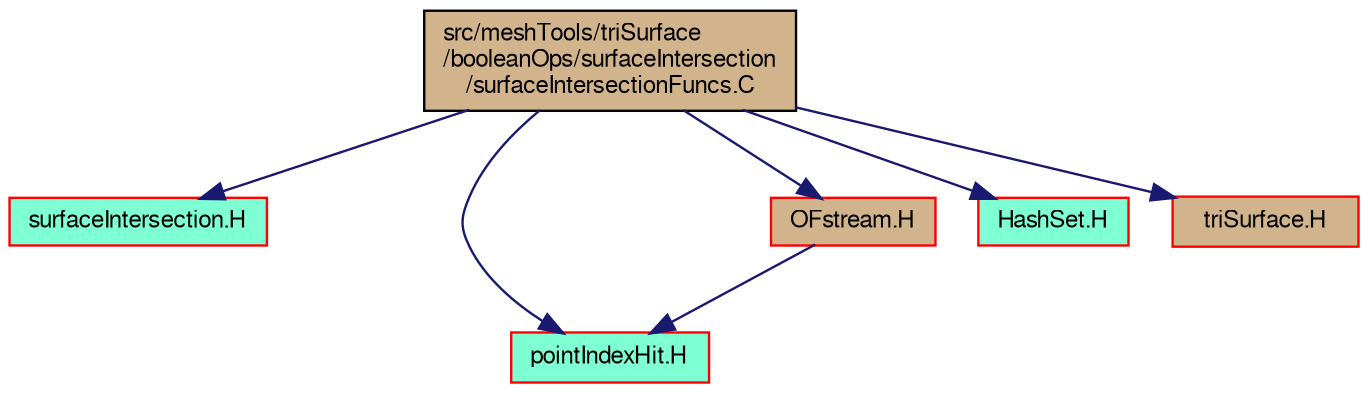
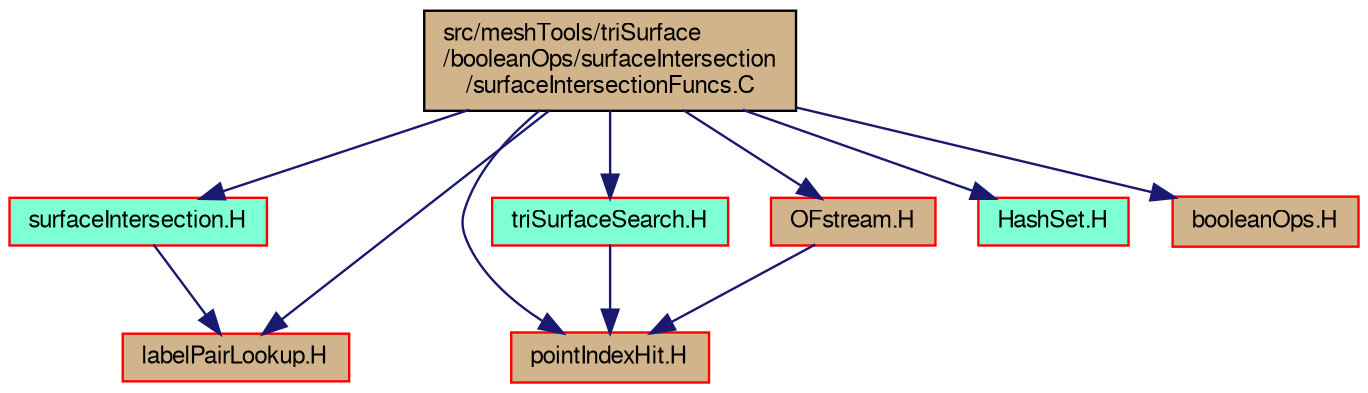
node "triSurfaceSearch.H": added
node "triSurface.H": label "triSurface.H" -> "booleanOps.H"
node "labelPairLookup.H": added
node "pointIndexHit.H": fillcolor aquamarine -> tan
